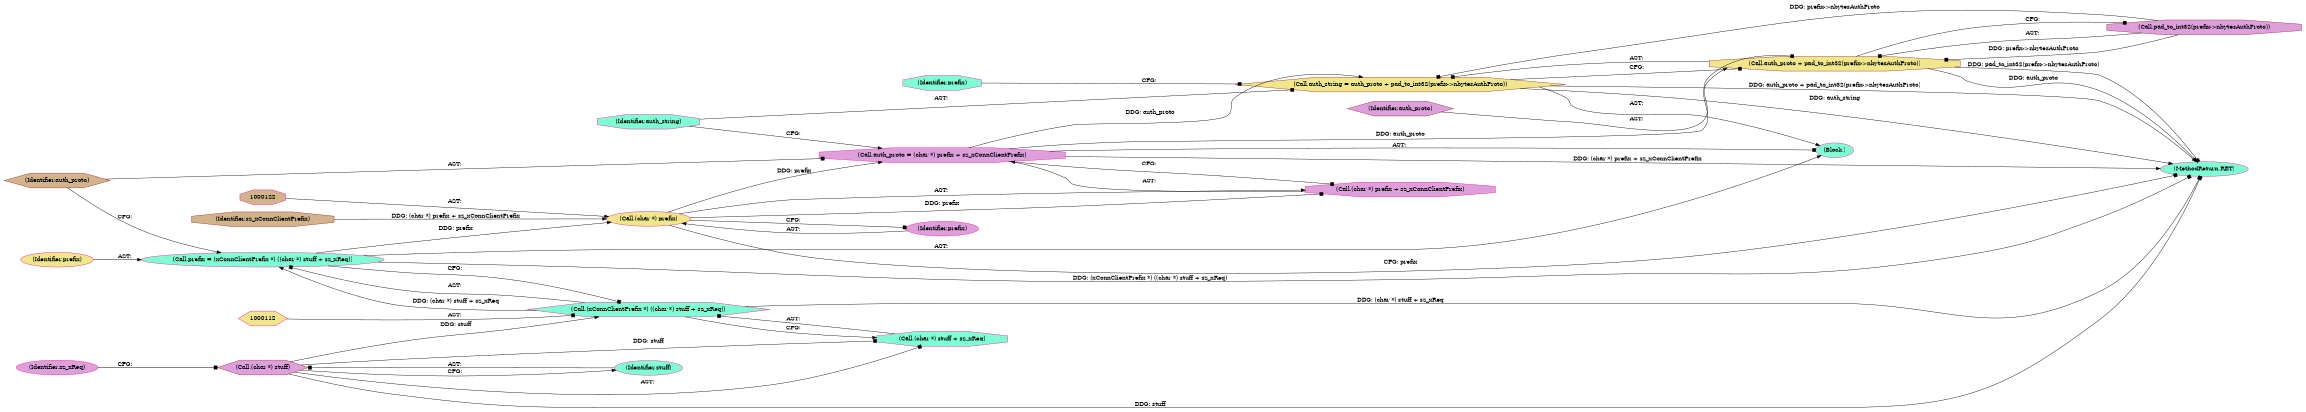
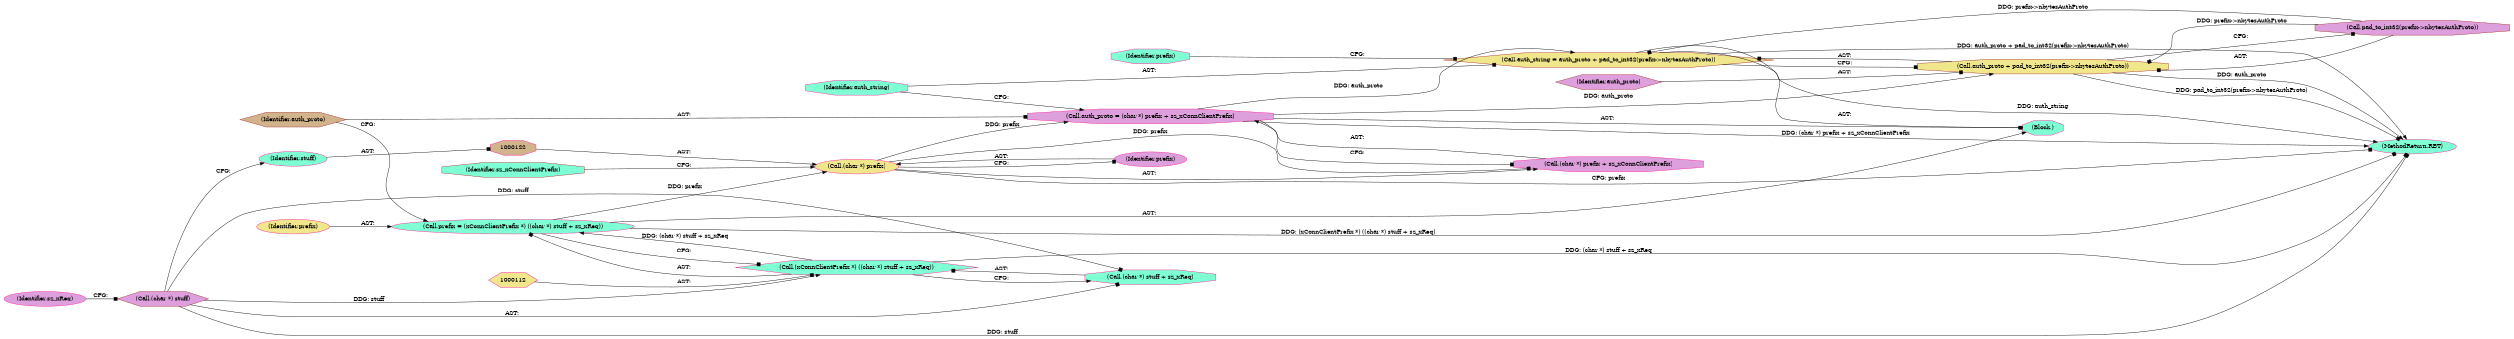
node "(Block,)": shape ellipse -> octagon
edge "(Identifier,sz_xConnClientPrefix)" -> "(Call,(char *) prefix)": label "DDG: (char *) prefix + sz_xConnClientPrefix" -> "CFG: "
node "(Identifier,sz_xConnClientPrefix)": fillcolor tan -> aquamarine
edge "(Identifier,stuff)" -> "(Call,(char *) stuff)": now "(Identifier,stuff)" -> "1000122"
